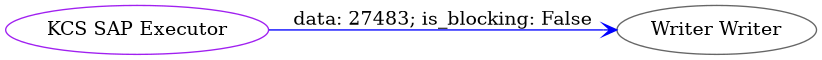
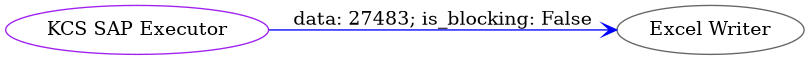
node "Writer Writer": label "Writer Writer" -> "Excel Writer"
